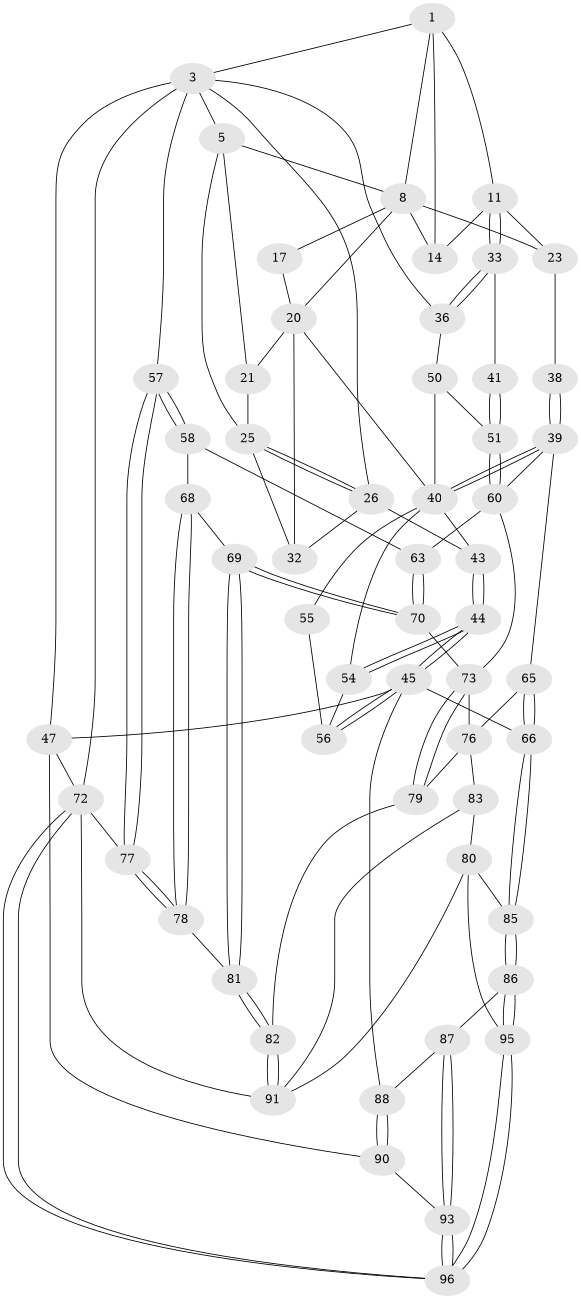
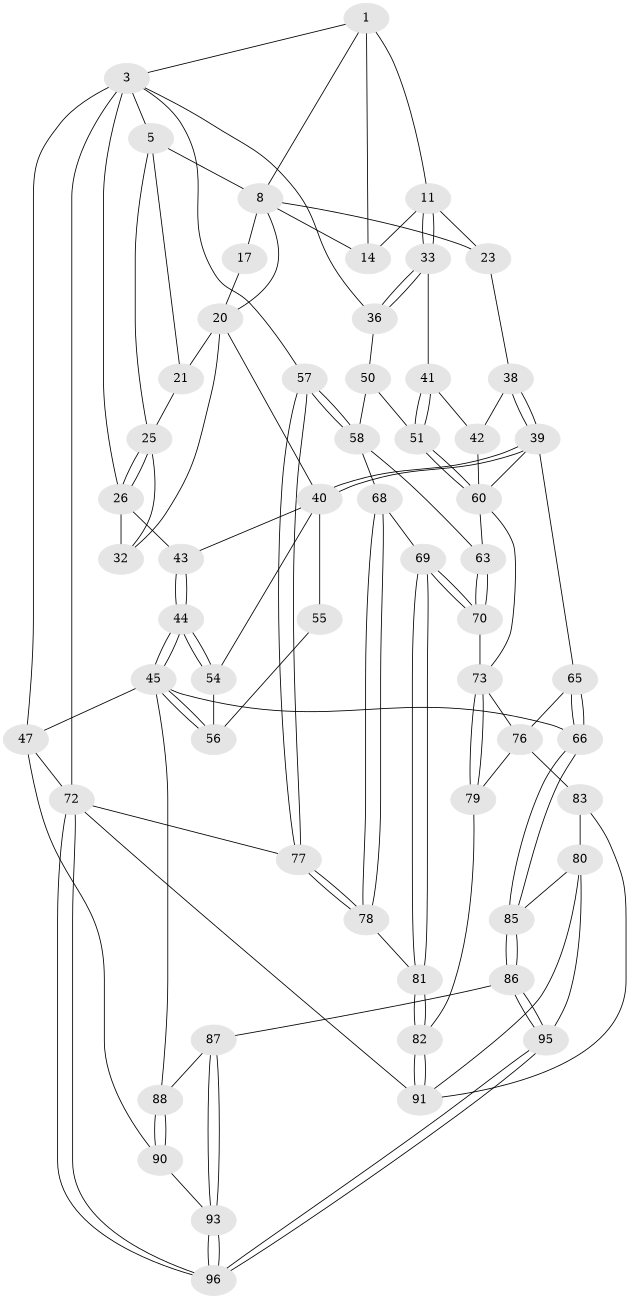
edge "50" -- "40": now "50" -- "58"
node "42": added
